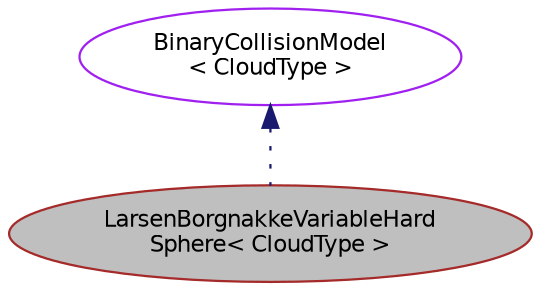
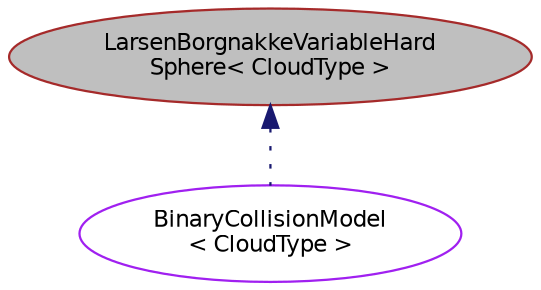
edge "LarsenBorgnakkeVariableHard Sphere< CloudType >" -> "BinaryCollisionModel < CloudType >": reversed
